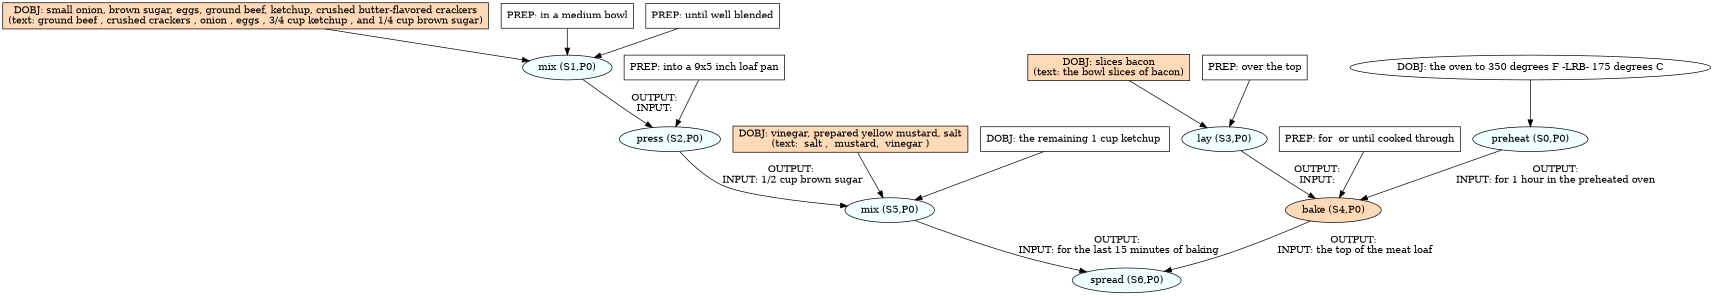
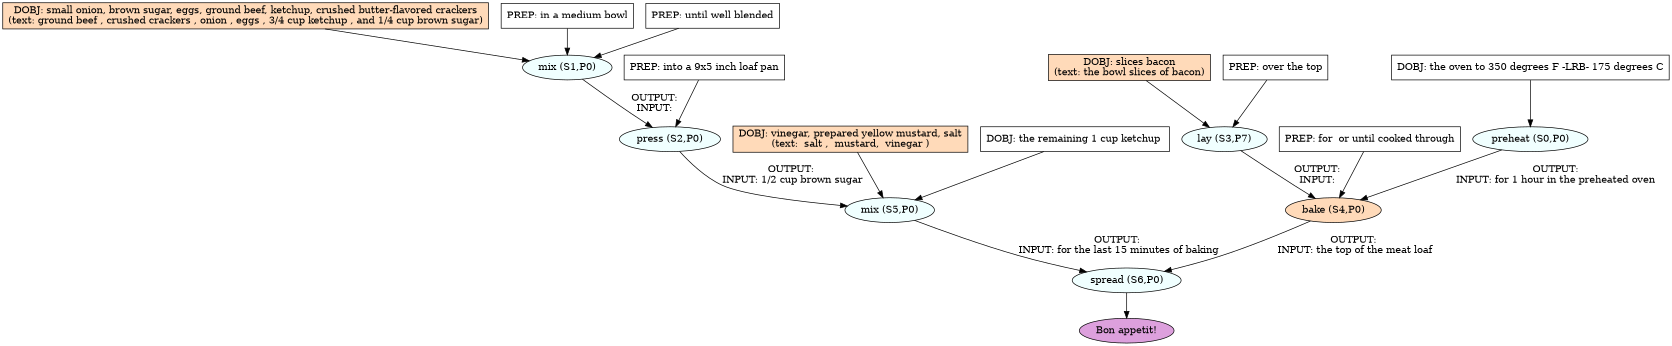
node "DOBJ: the oven to 350 degrees F -LRB- 175 degrees C": shape ellipse -> box
node "lay (S3,P0)": label "lay (S3,P0)" -> "lay (S3,P7)"
node "Bon appetit!": added
